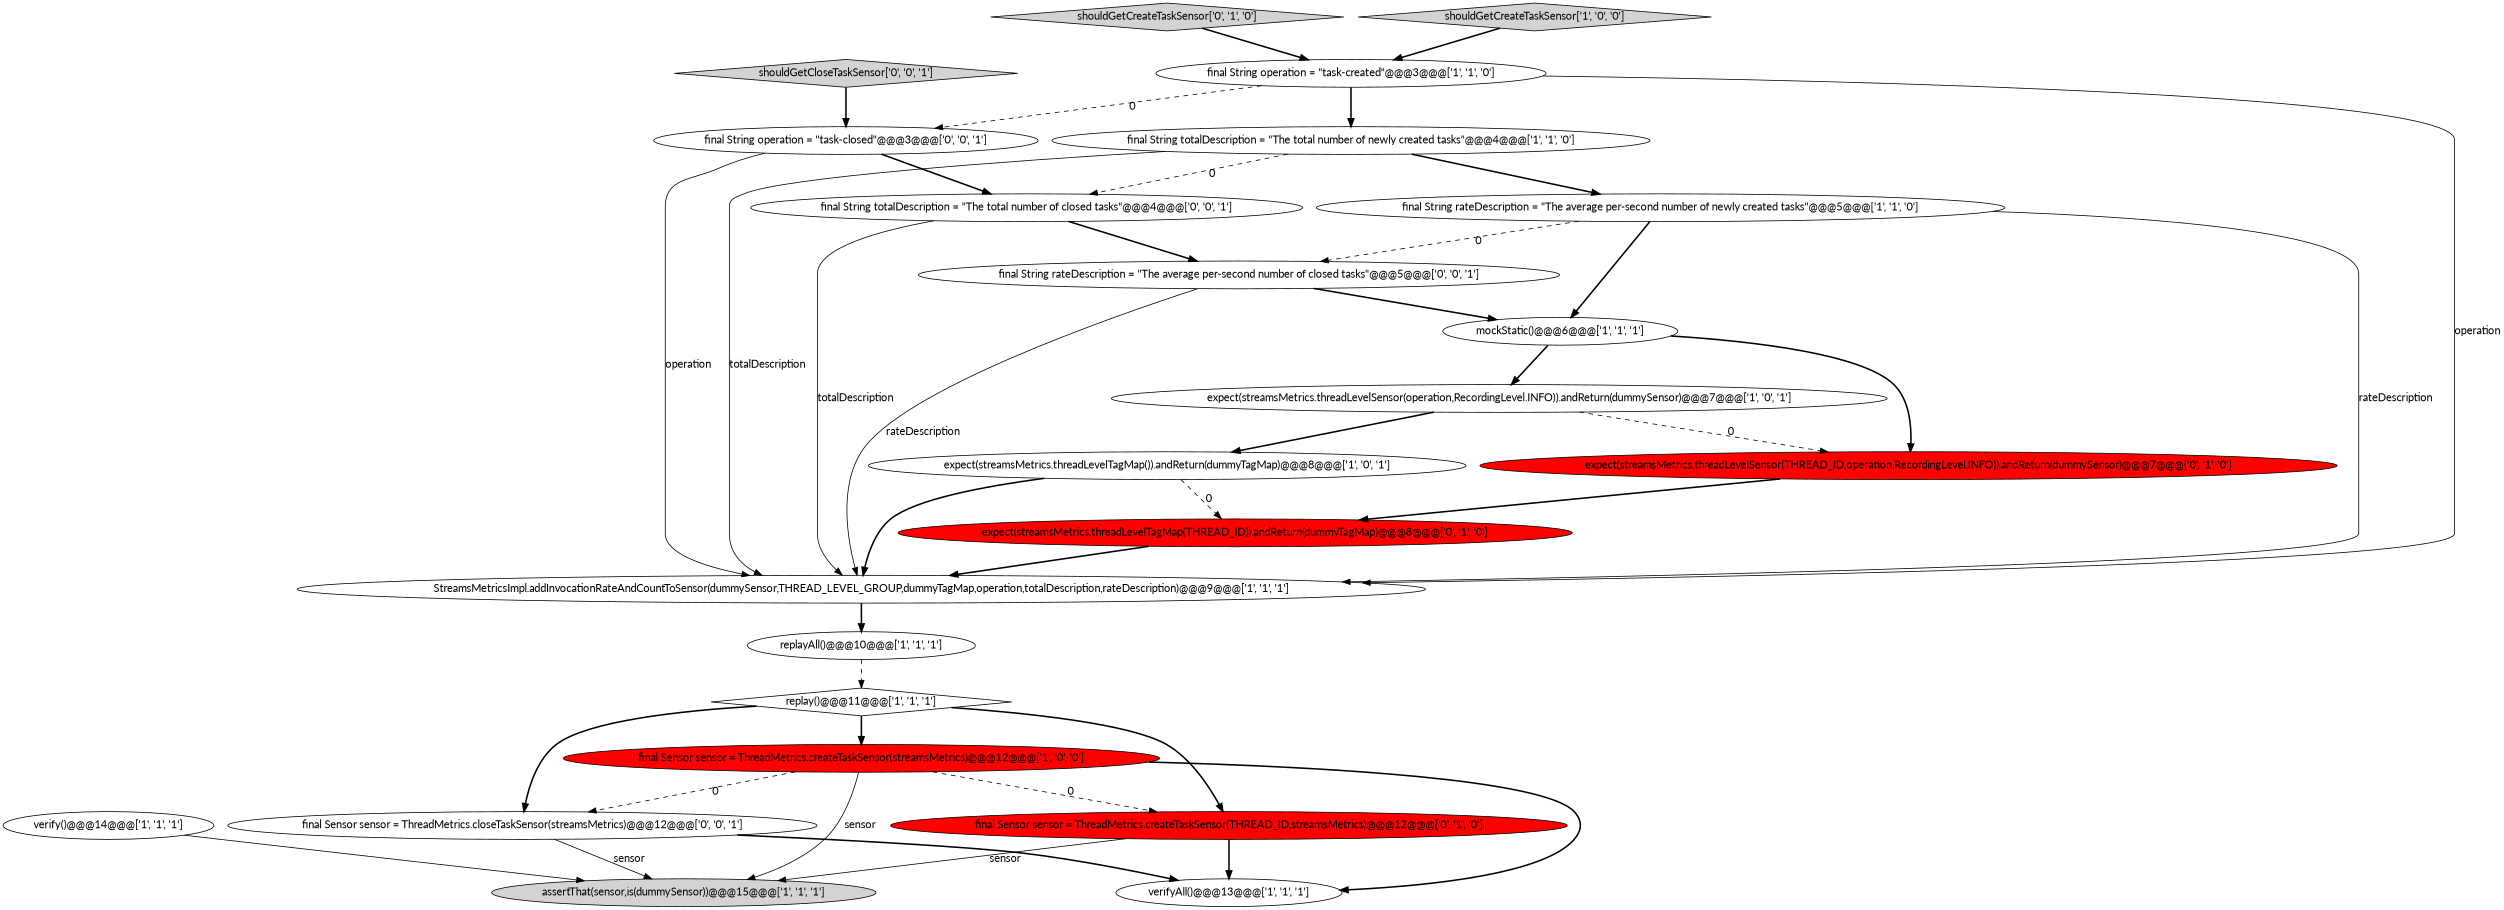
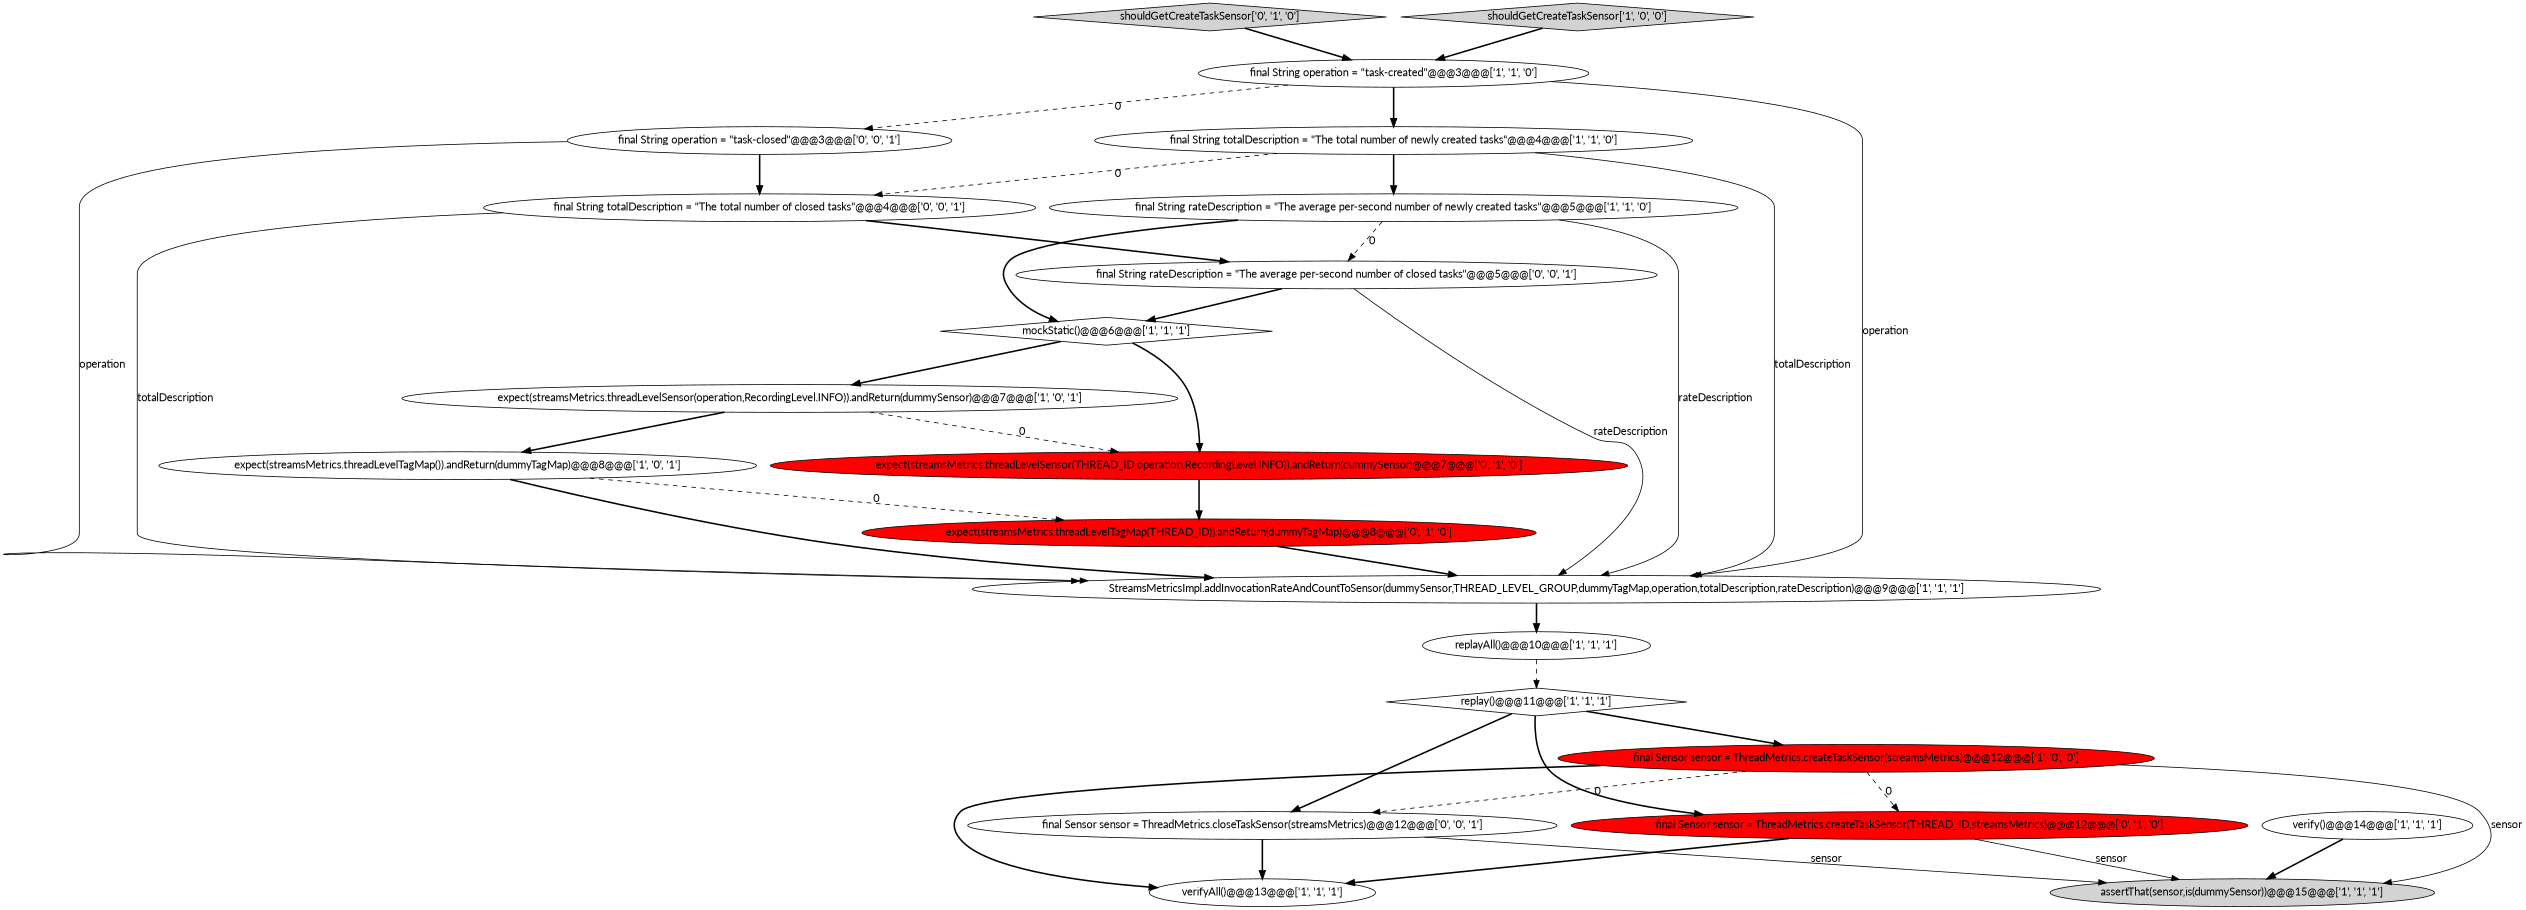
node "shouldGetCloseTaskSensor['0', '0', '1']": removed
node "mockStatic()@@@6@@@['1', '1', '1']": shape ellipse -> diamond
edge "verify()@@@14@@@['1', '1', '1']" -> "assertThat(sensor,is(dummySensor))@@@15@@@['1', '1', '1']": style solid -> bold
